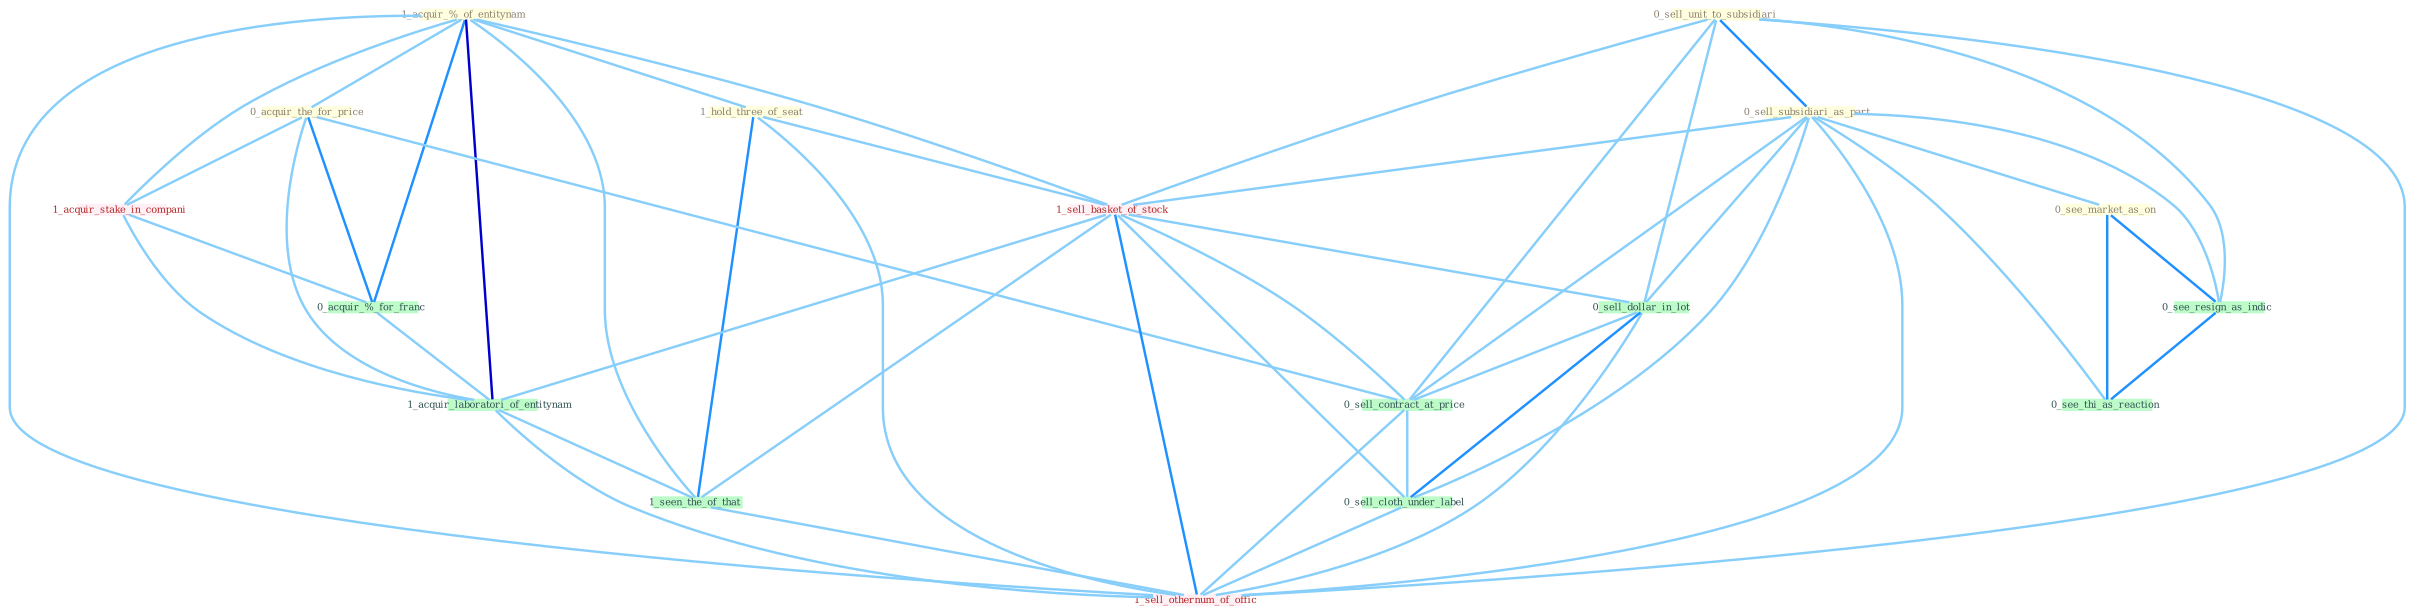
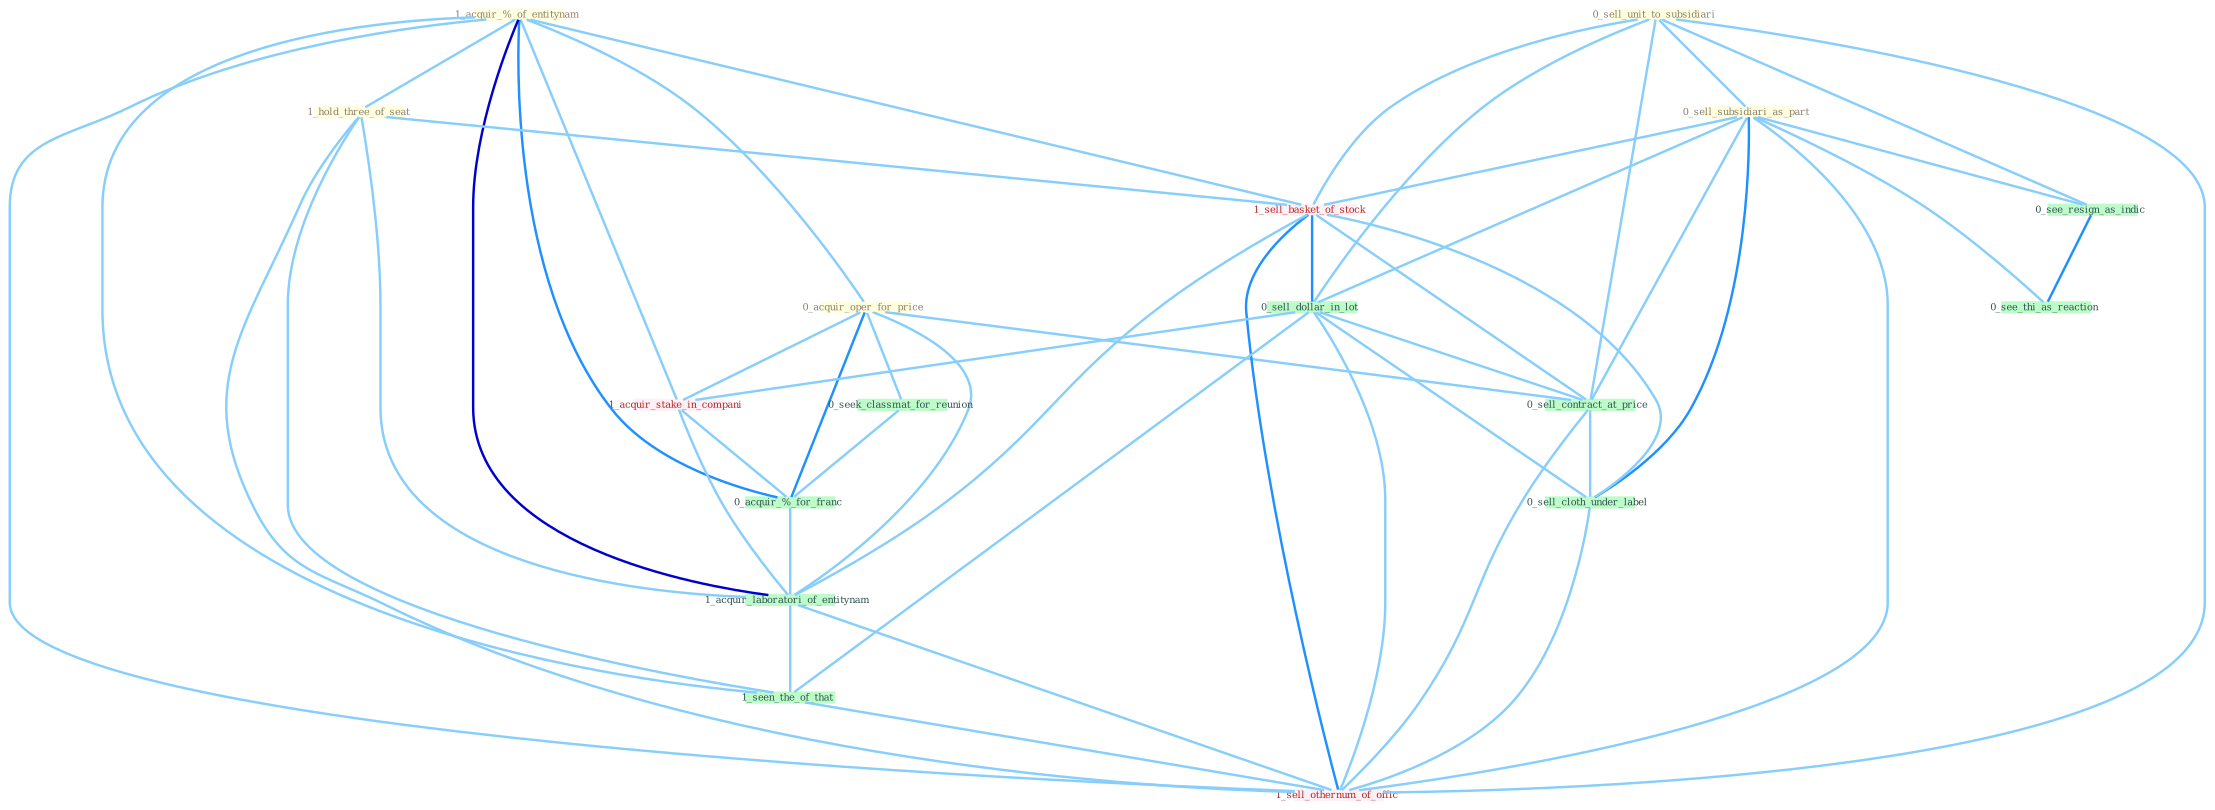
edge "0_sell_unit_to_subsidiari" -- "0_sell_subsidiari_as_part": color #1e90ff -> #87cefa
node "0_acquir_the_for_price": label "0_acquir_the_for_price" -> "0_acquir_oper_for_price"
node "0_see_market_as_on": removed
edge "1_sell_basket_of_stock" -- "0_sell_dollar_in_lot": color #87cefa -> #1e90ff
edge "1_hold_three_of_seat" -- "1_seen_the_of_that": color #1e90ff -> #87cefa
edge "1_sell_basket_of_stock" -- "1_seen_the_of_that": now "0_sell_dollar_in_lot" -- "1_seen_the_of_that"
edge "0_sell_dollar_in_lot" -- "1_acquir_stake_in_compani": added
edge "0_sell_subsidiari_as_part" -- "0_sell_cloth_under_label": color #87cefa -> #1e90ff
node "0_seek_classmat_for_reunion": added
edge "0_sell_dollar_in_lot" -- "0_sell_cloth_under_label": color #1e90ff -> #87cefa
edge "1_hold_three_of_seat" -- "1_acquir_laboratori_of_entitynam": added
